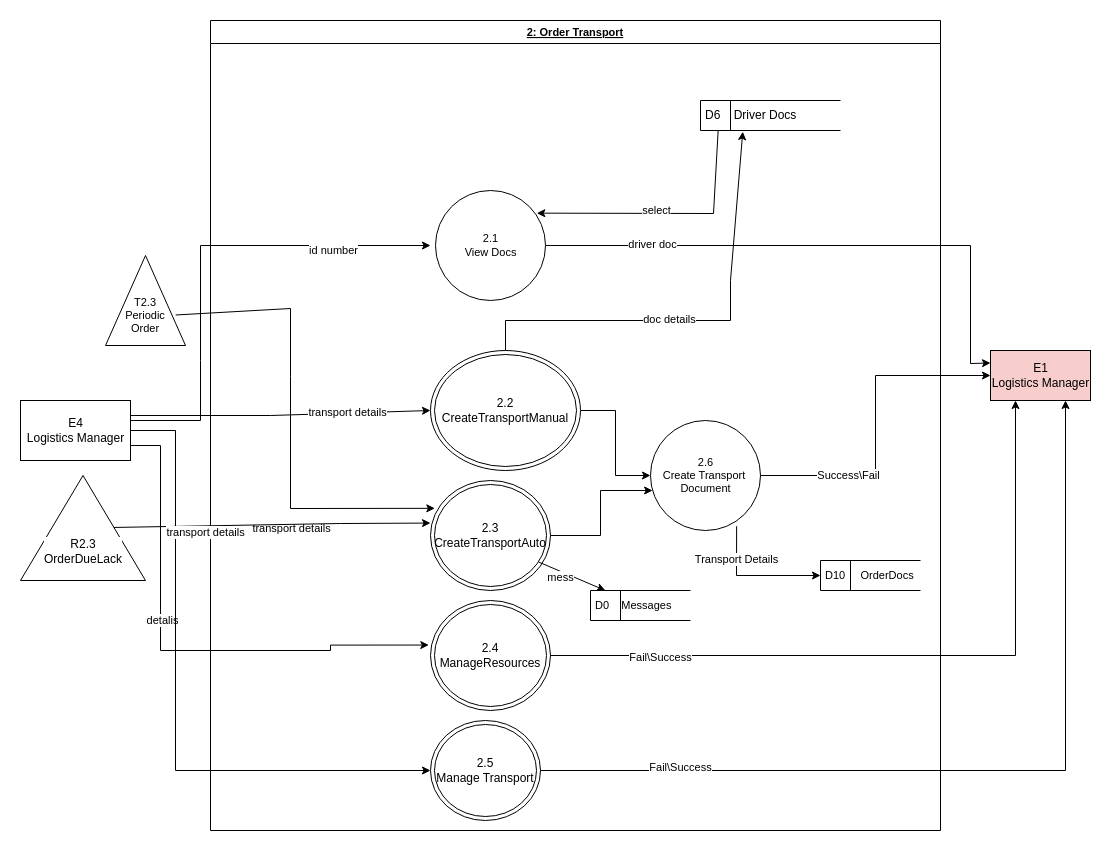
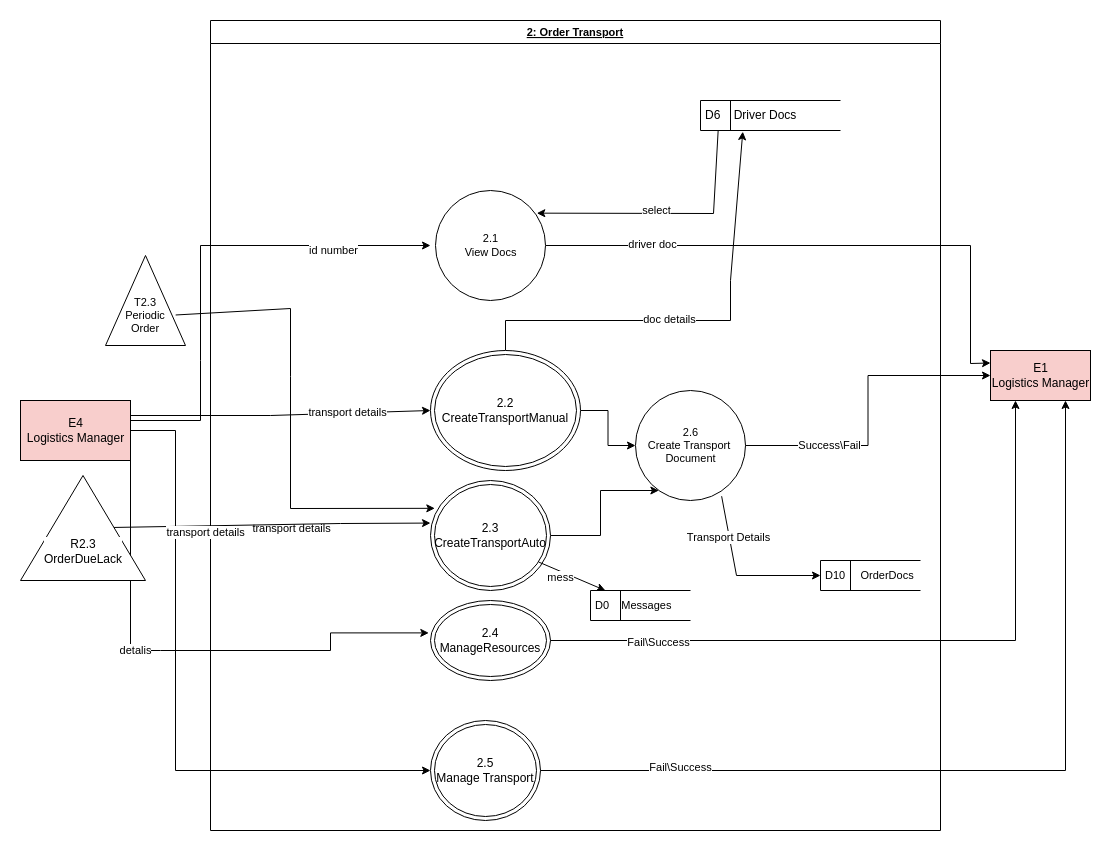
node "E4 Logistics Manager": fillcolor #ffffff -> #f8cecc
node "2.6 Create Transport Document": moved (706, 476) -> (691, 446)
node "2.4 ManageResources": size 120x110 -> 120x80
